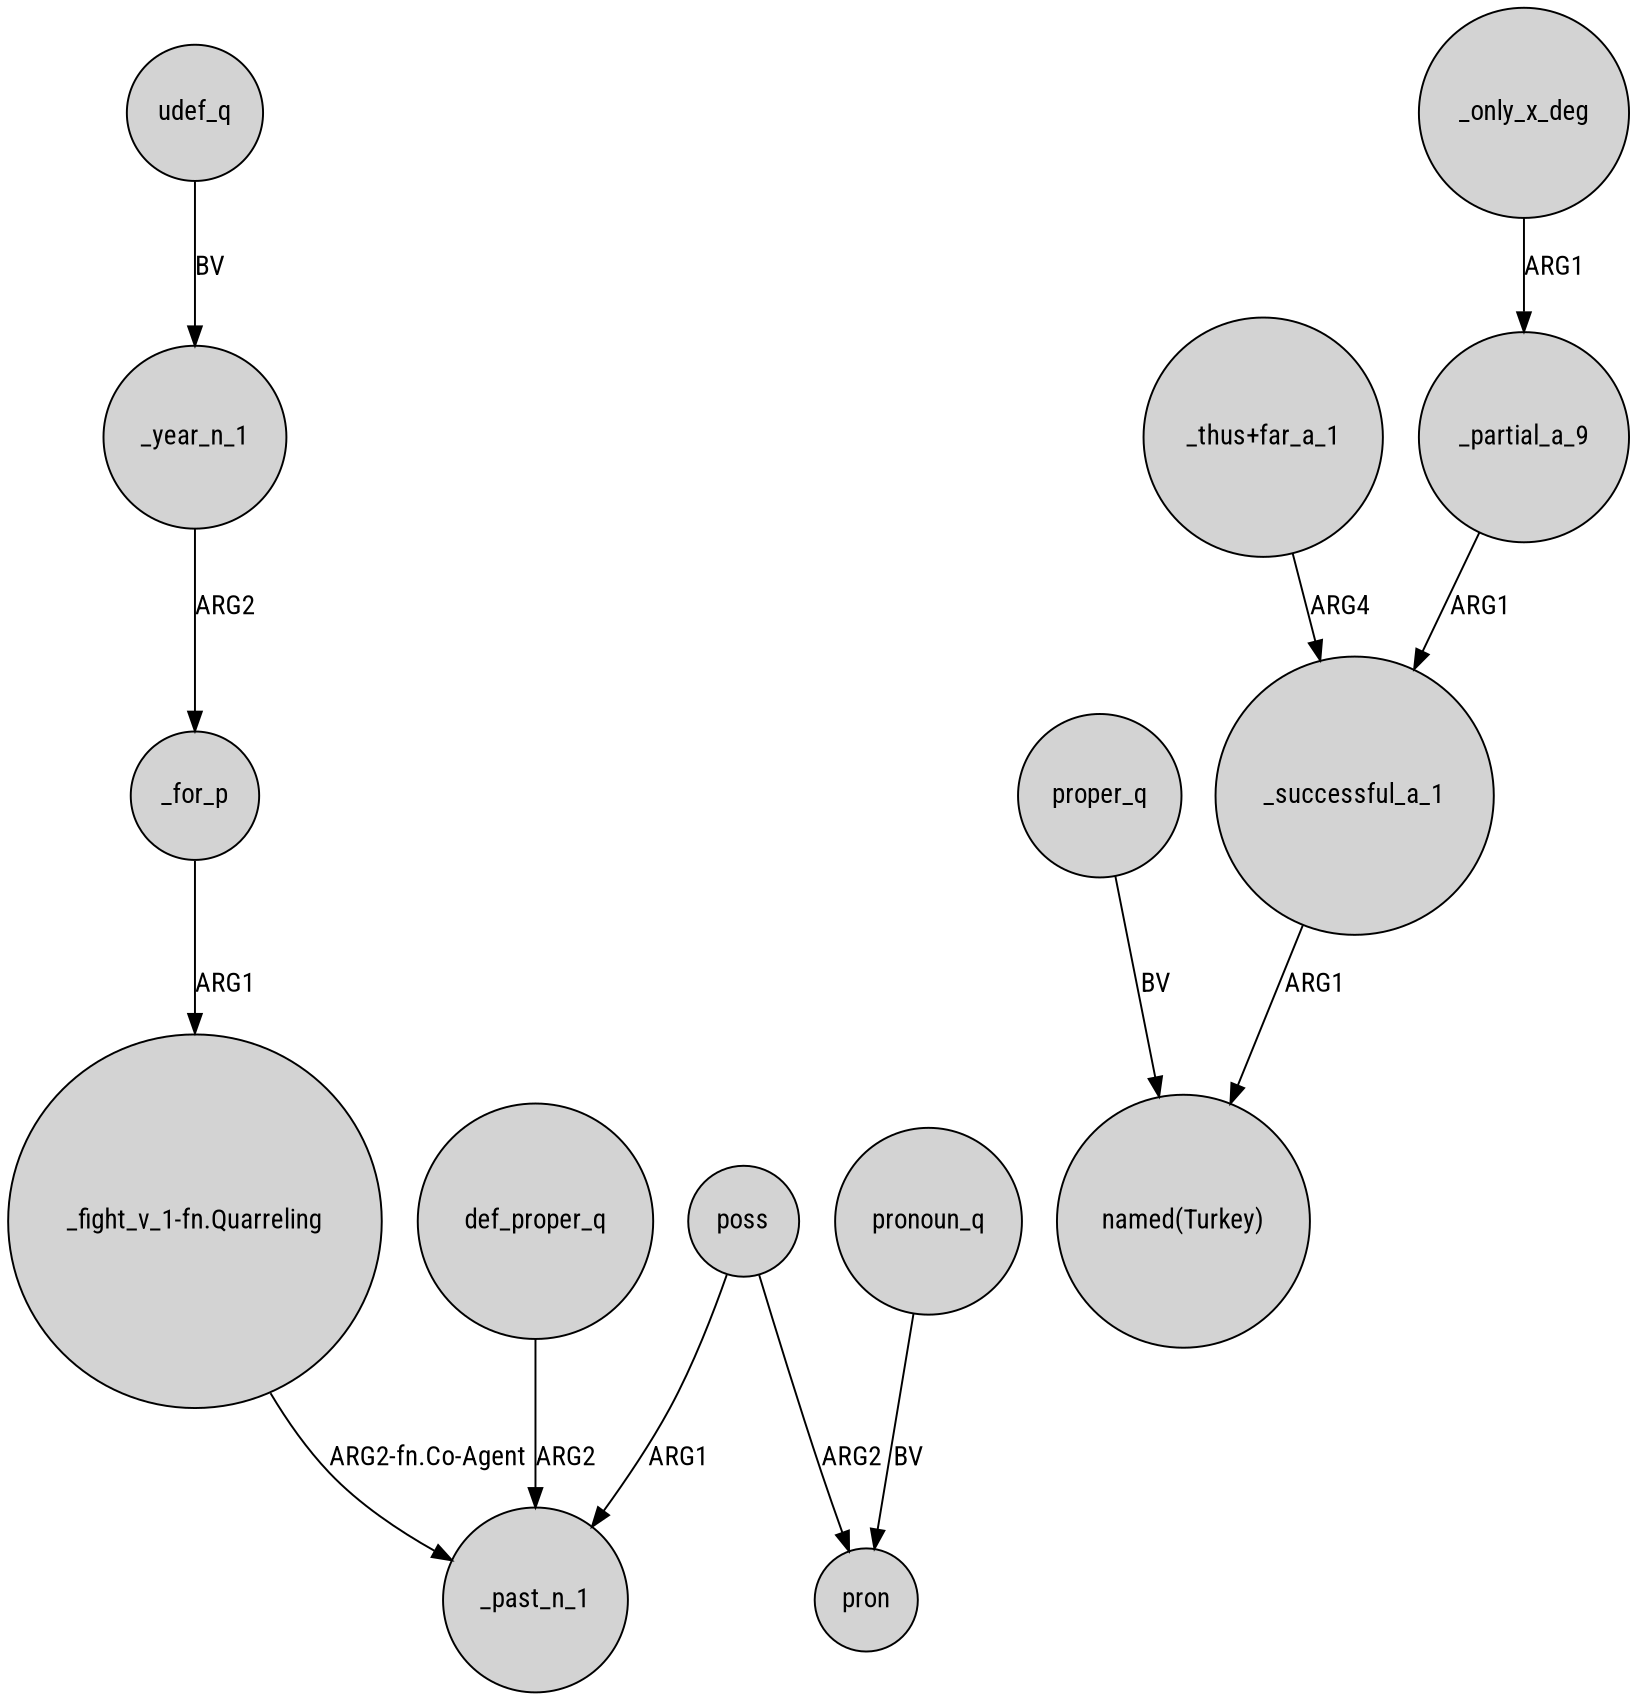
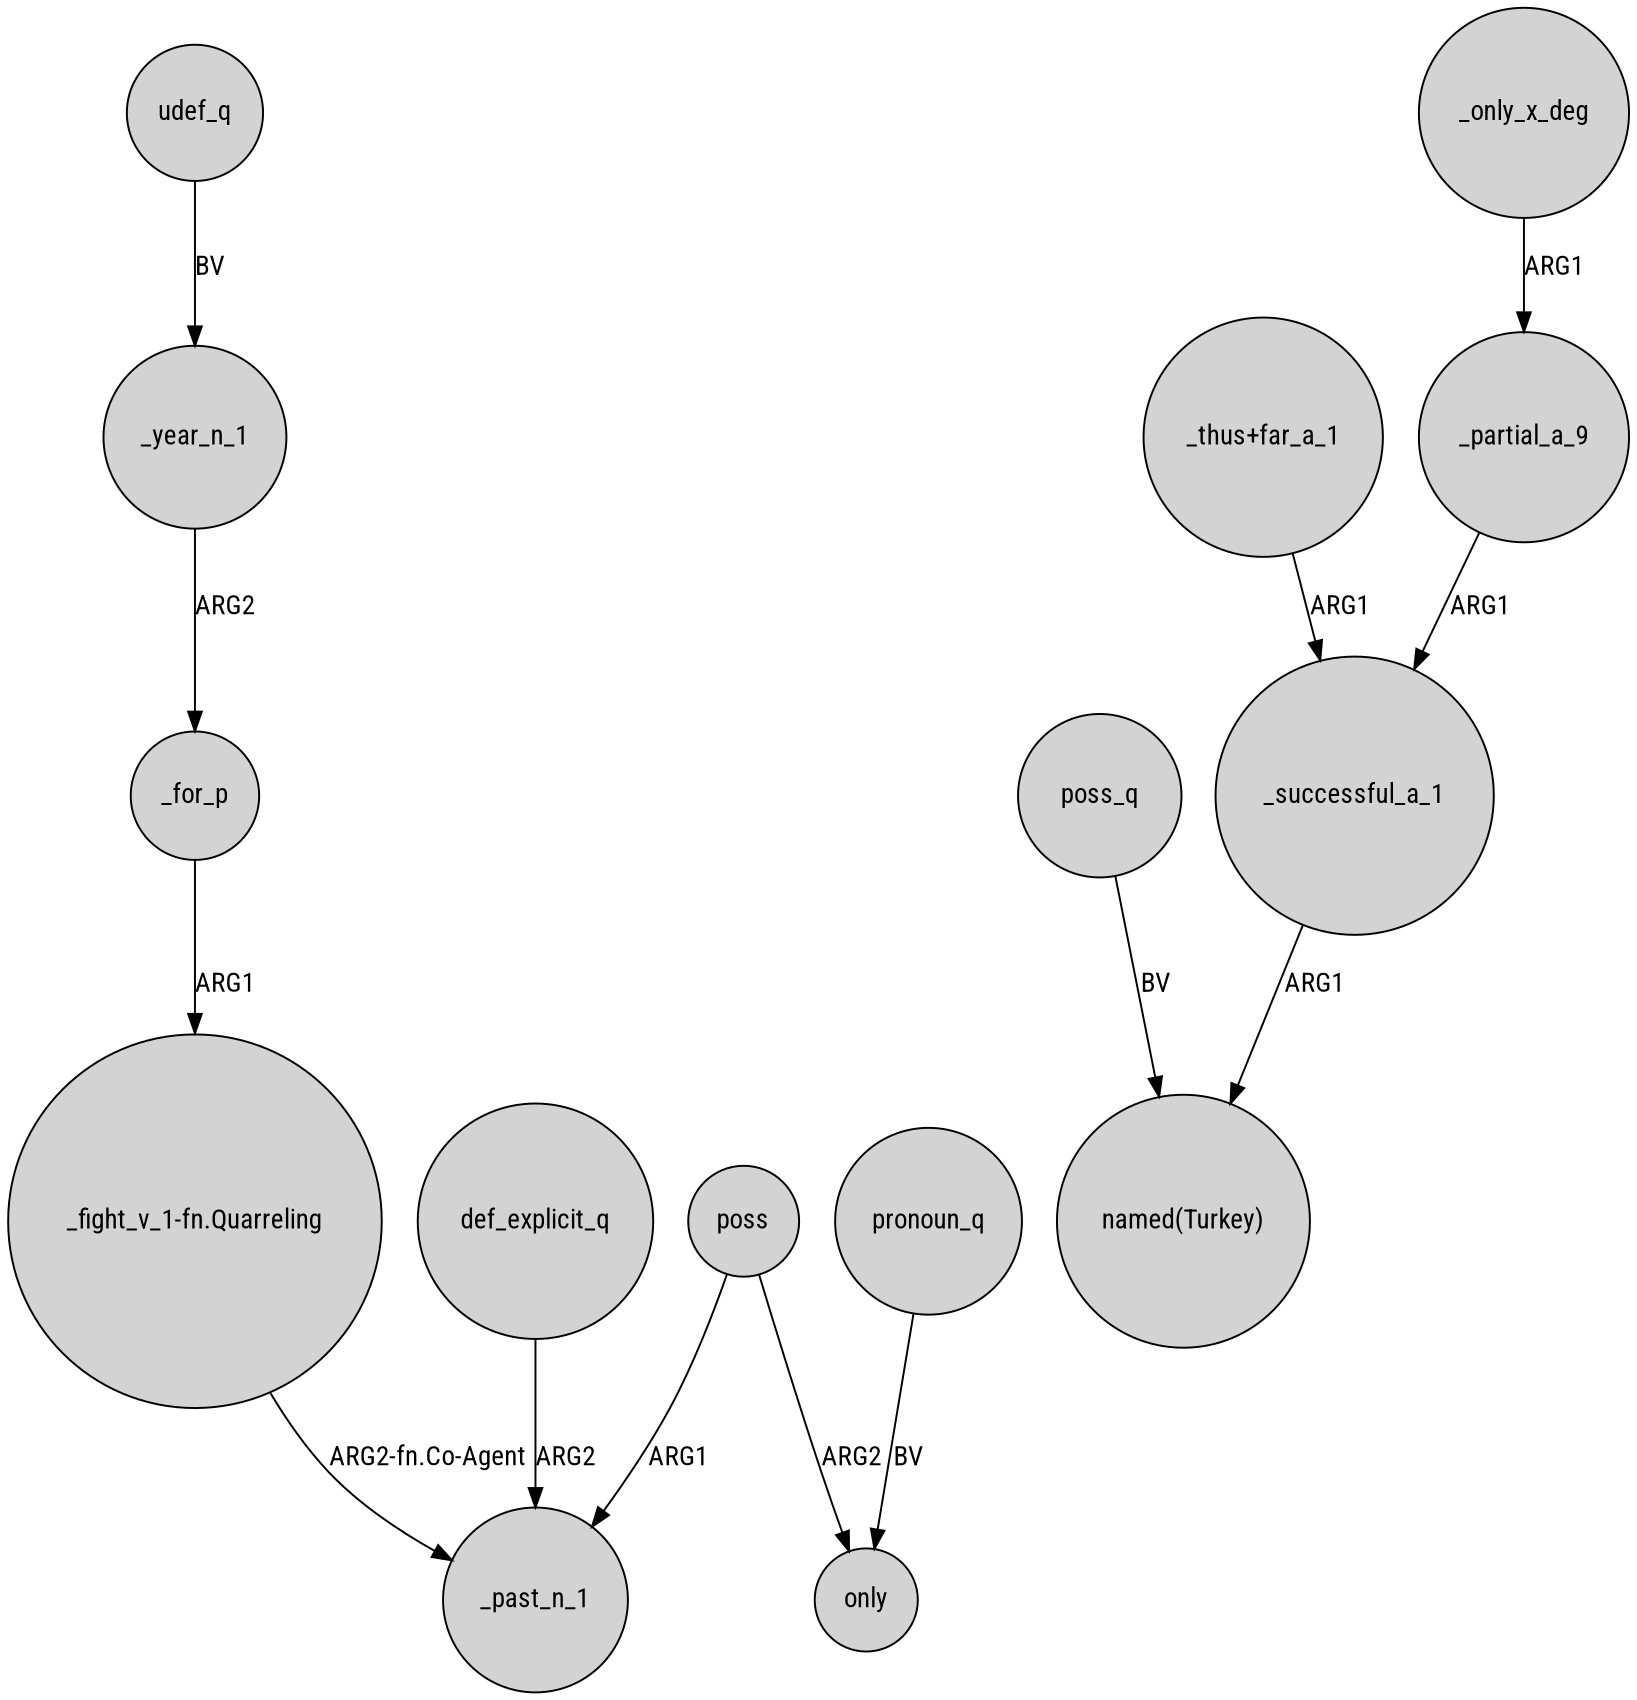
edge "_thus+far_a_1" -> "_successful_a_1": label "ARG4" -> "ARG1"
node "proper_q": label "proper_q" -> "poss_q"
node "def_proper_q": label "def_proper_q" -> "def_explicit_q"
node "pron": label "pron" -> "only"
